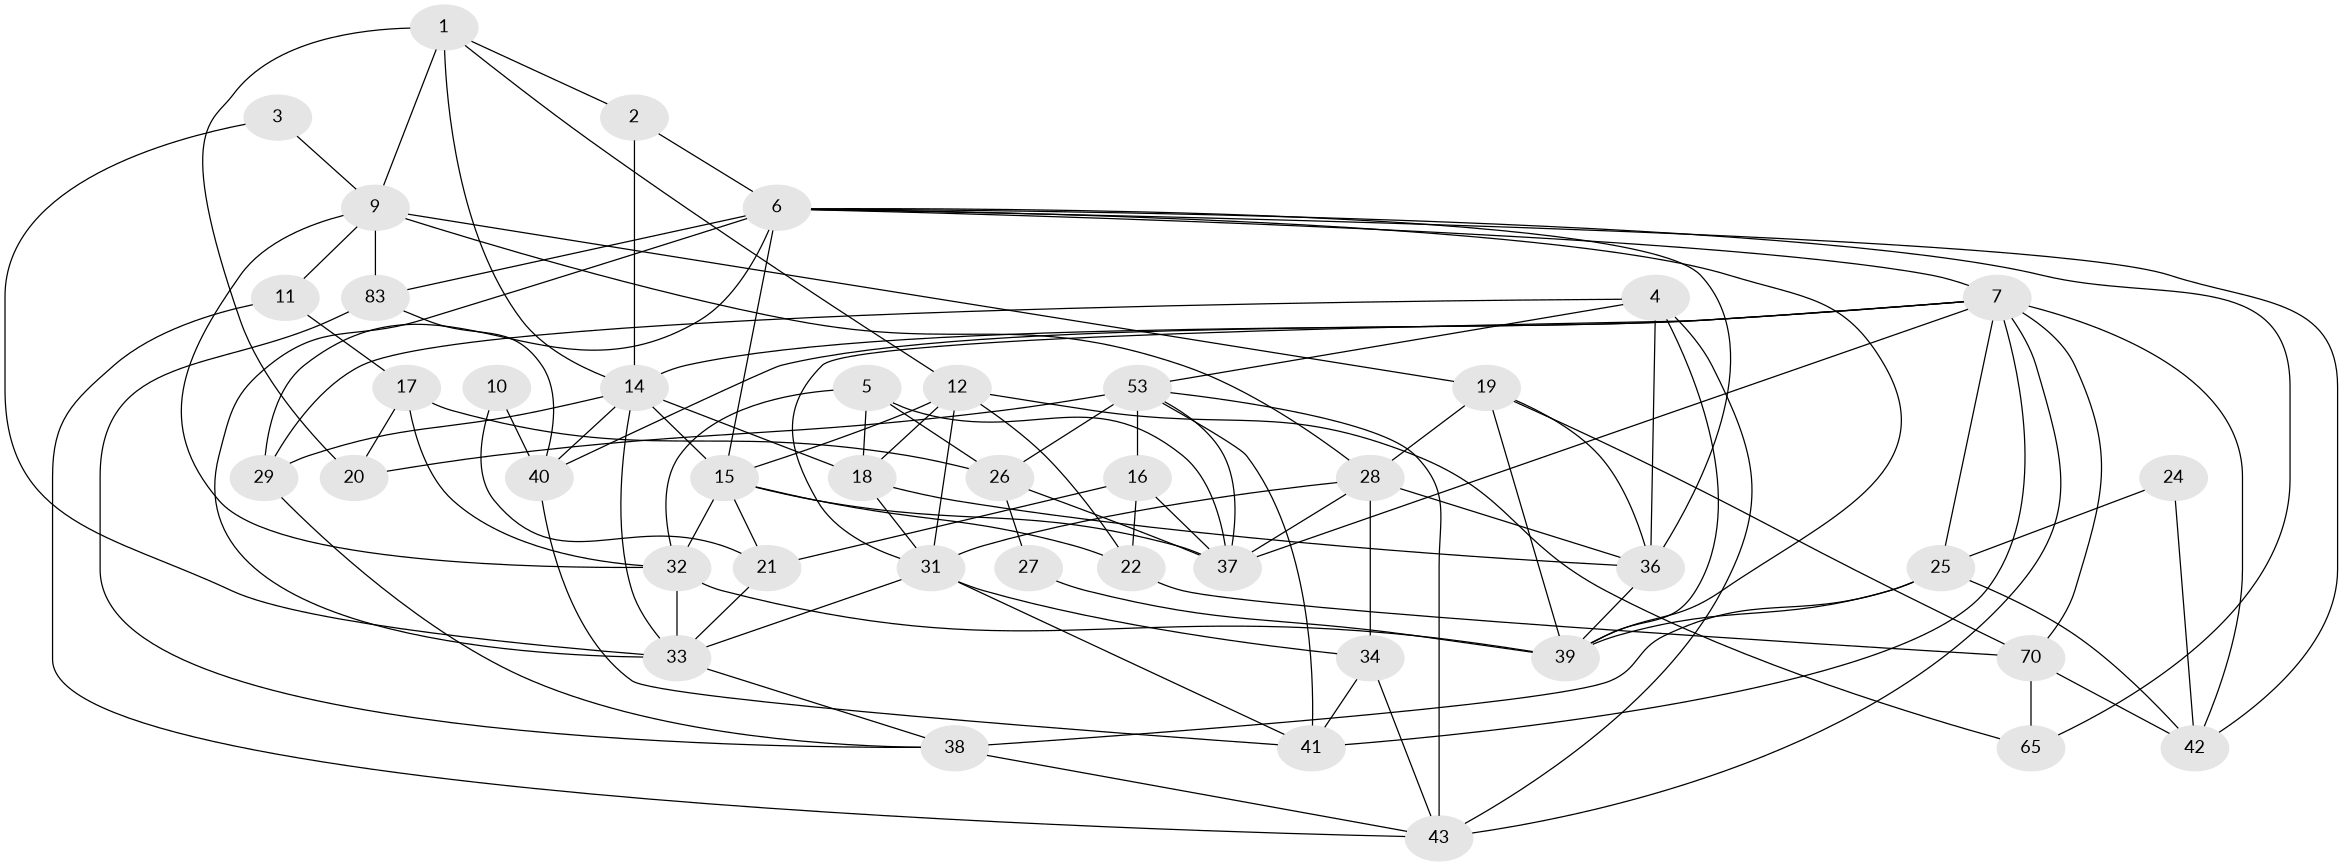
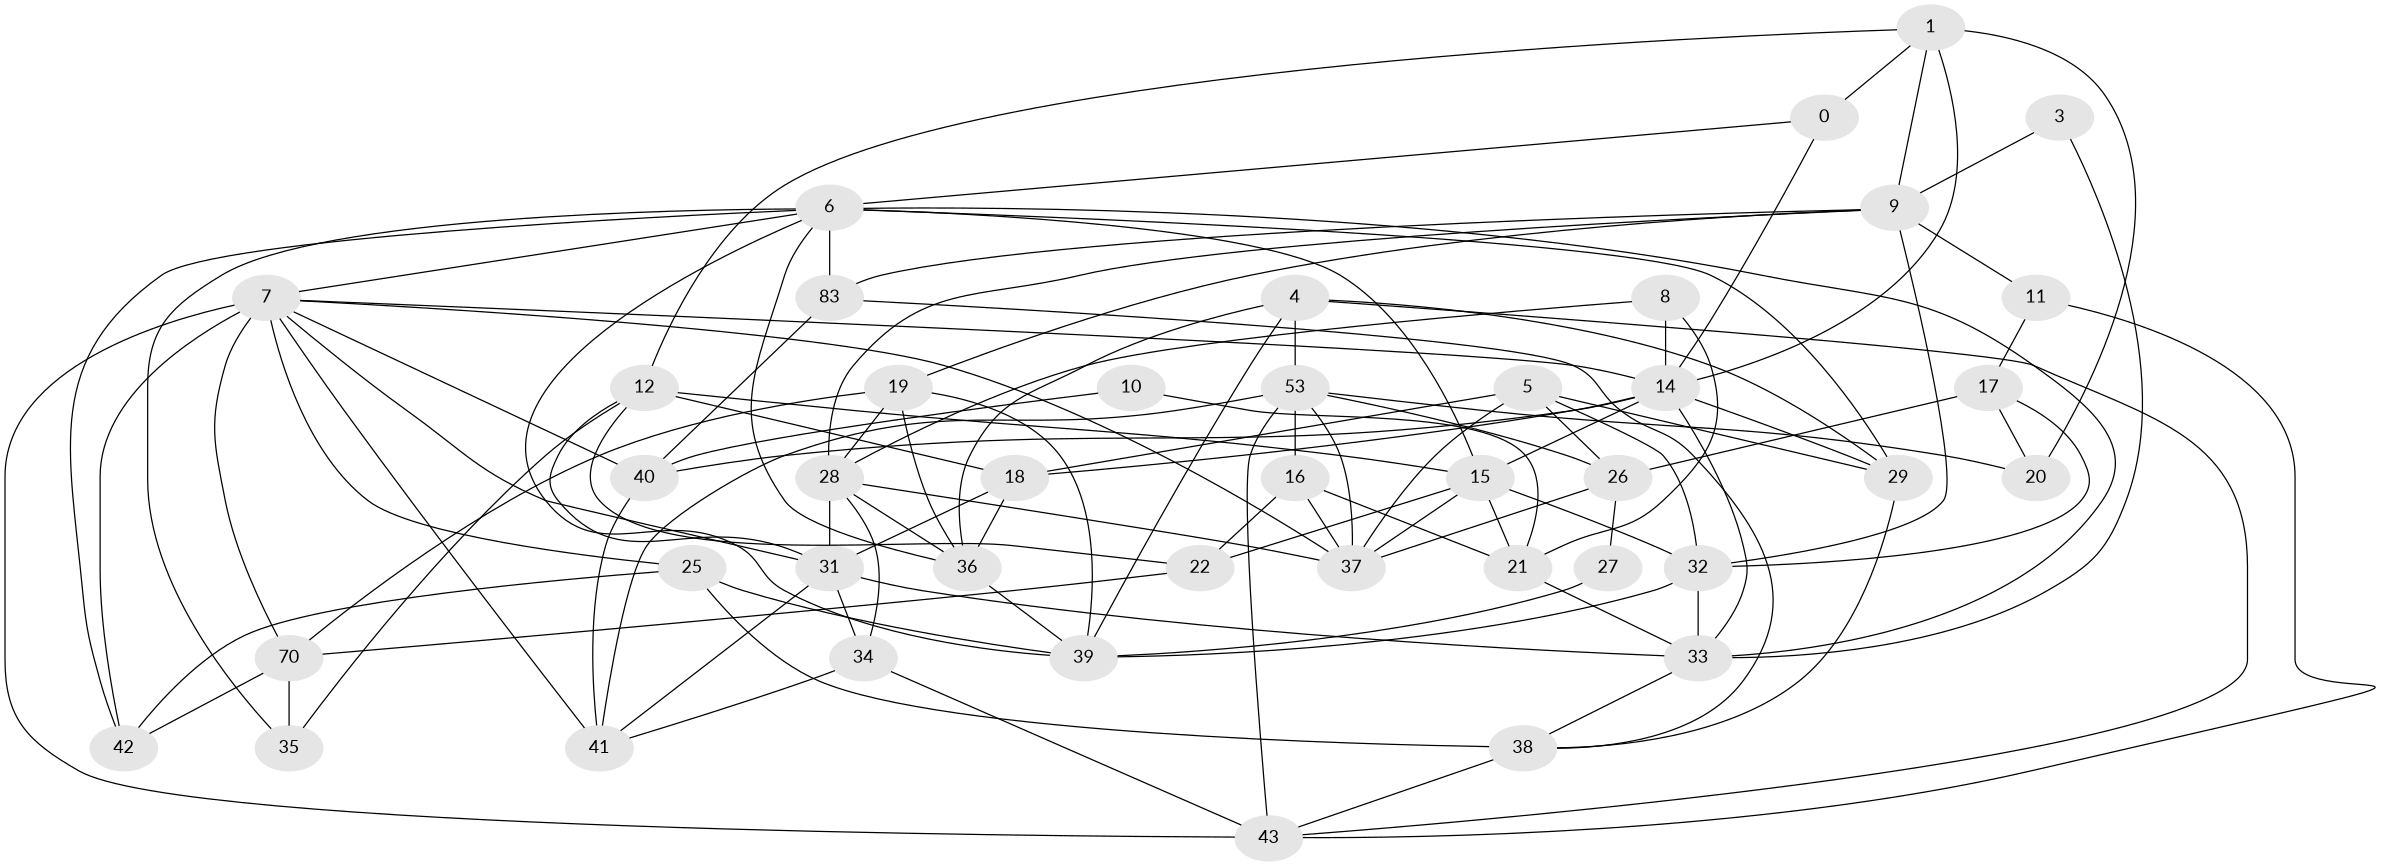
node "2": label "2" -> "0"
node "8": added
edge "5" -- "29": added
node "24": removed
node "65": label "65" -> "35"
